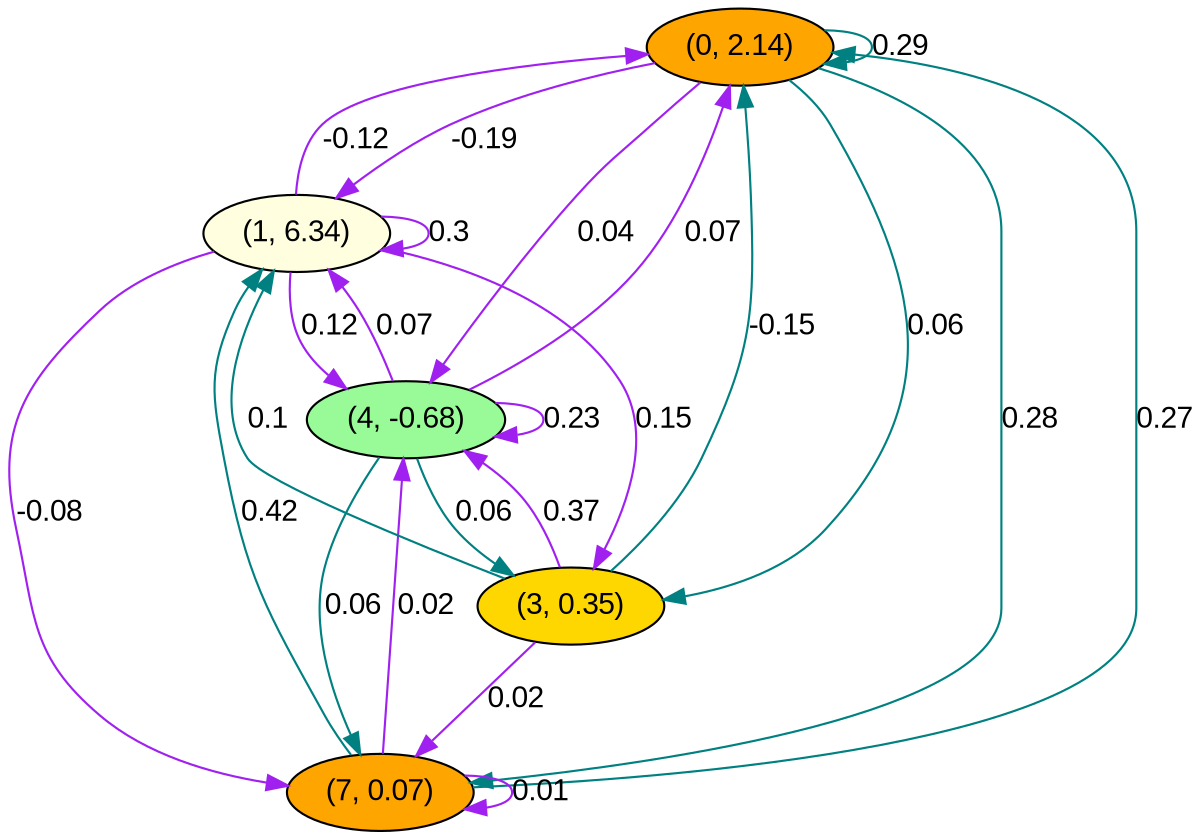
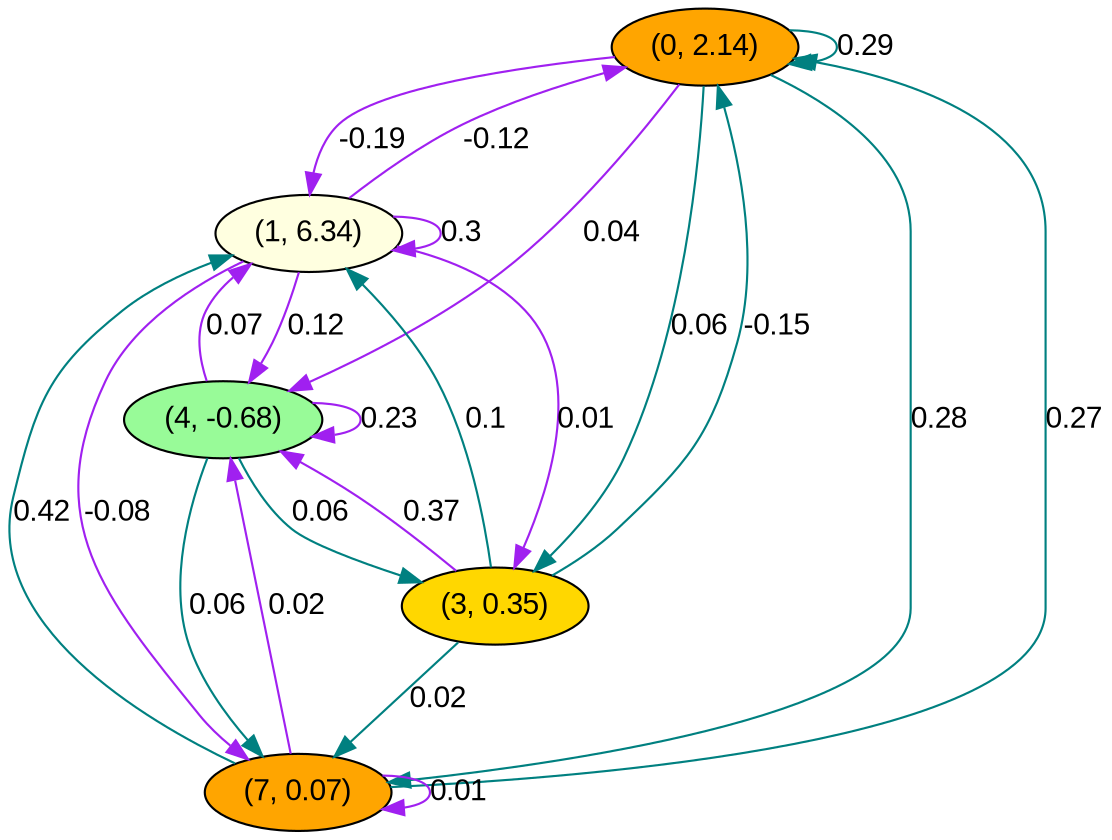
edge "(4, -0.68)" -> "(0, 2.14)": removed, label "0.07"
edge "(1, 6.34)" -> "(3, 0.35)": label "0.15" -> "0.01"
edge "(3, 0.35)" -> "(7, 0.07)": color purple -> teal
